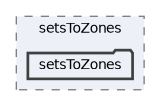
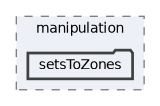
cluster "setsToZones": label "setsToZones" -> "manipulation"
